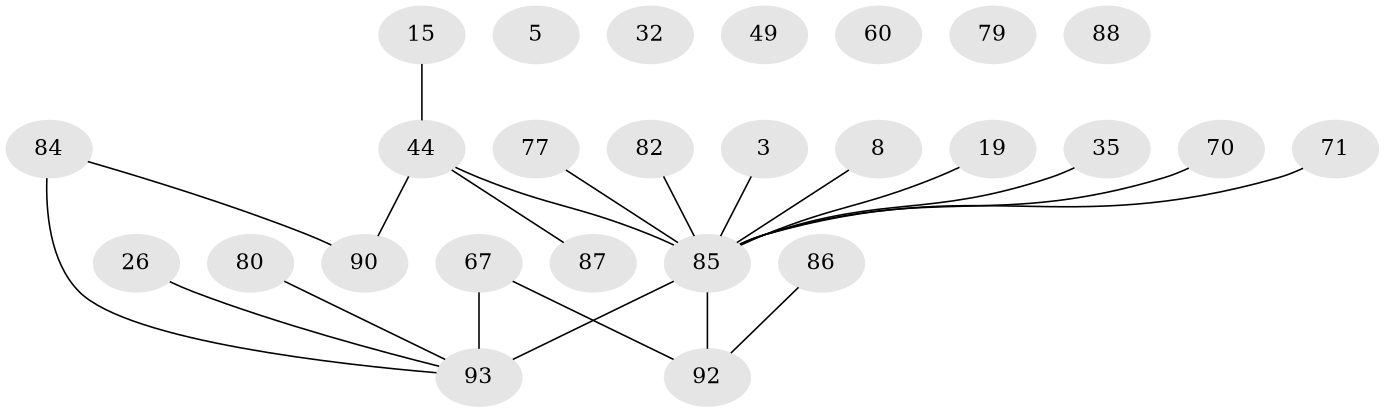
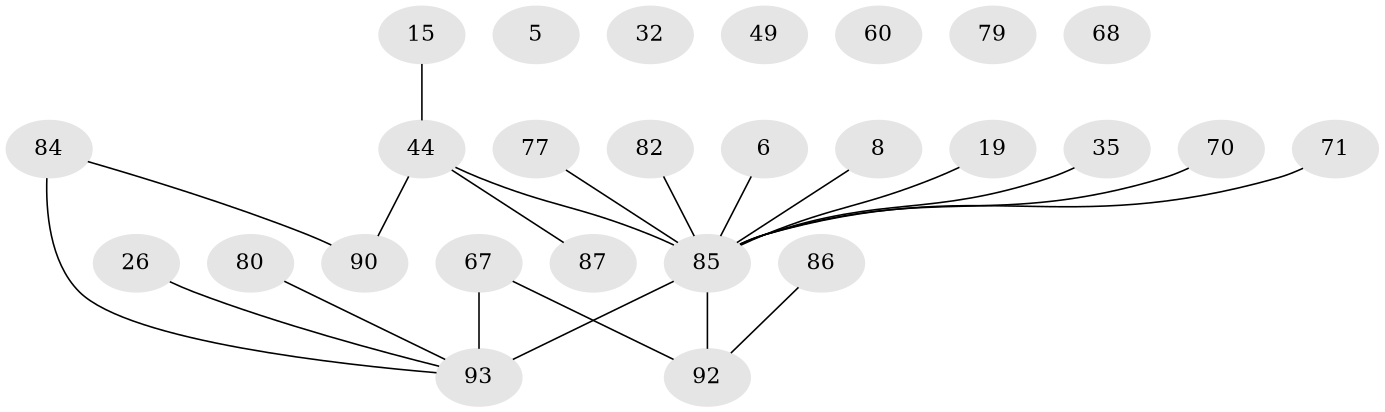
node "88": label "88" -> "68"
node "3": label "3" -> "6"
